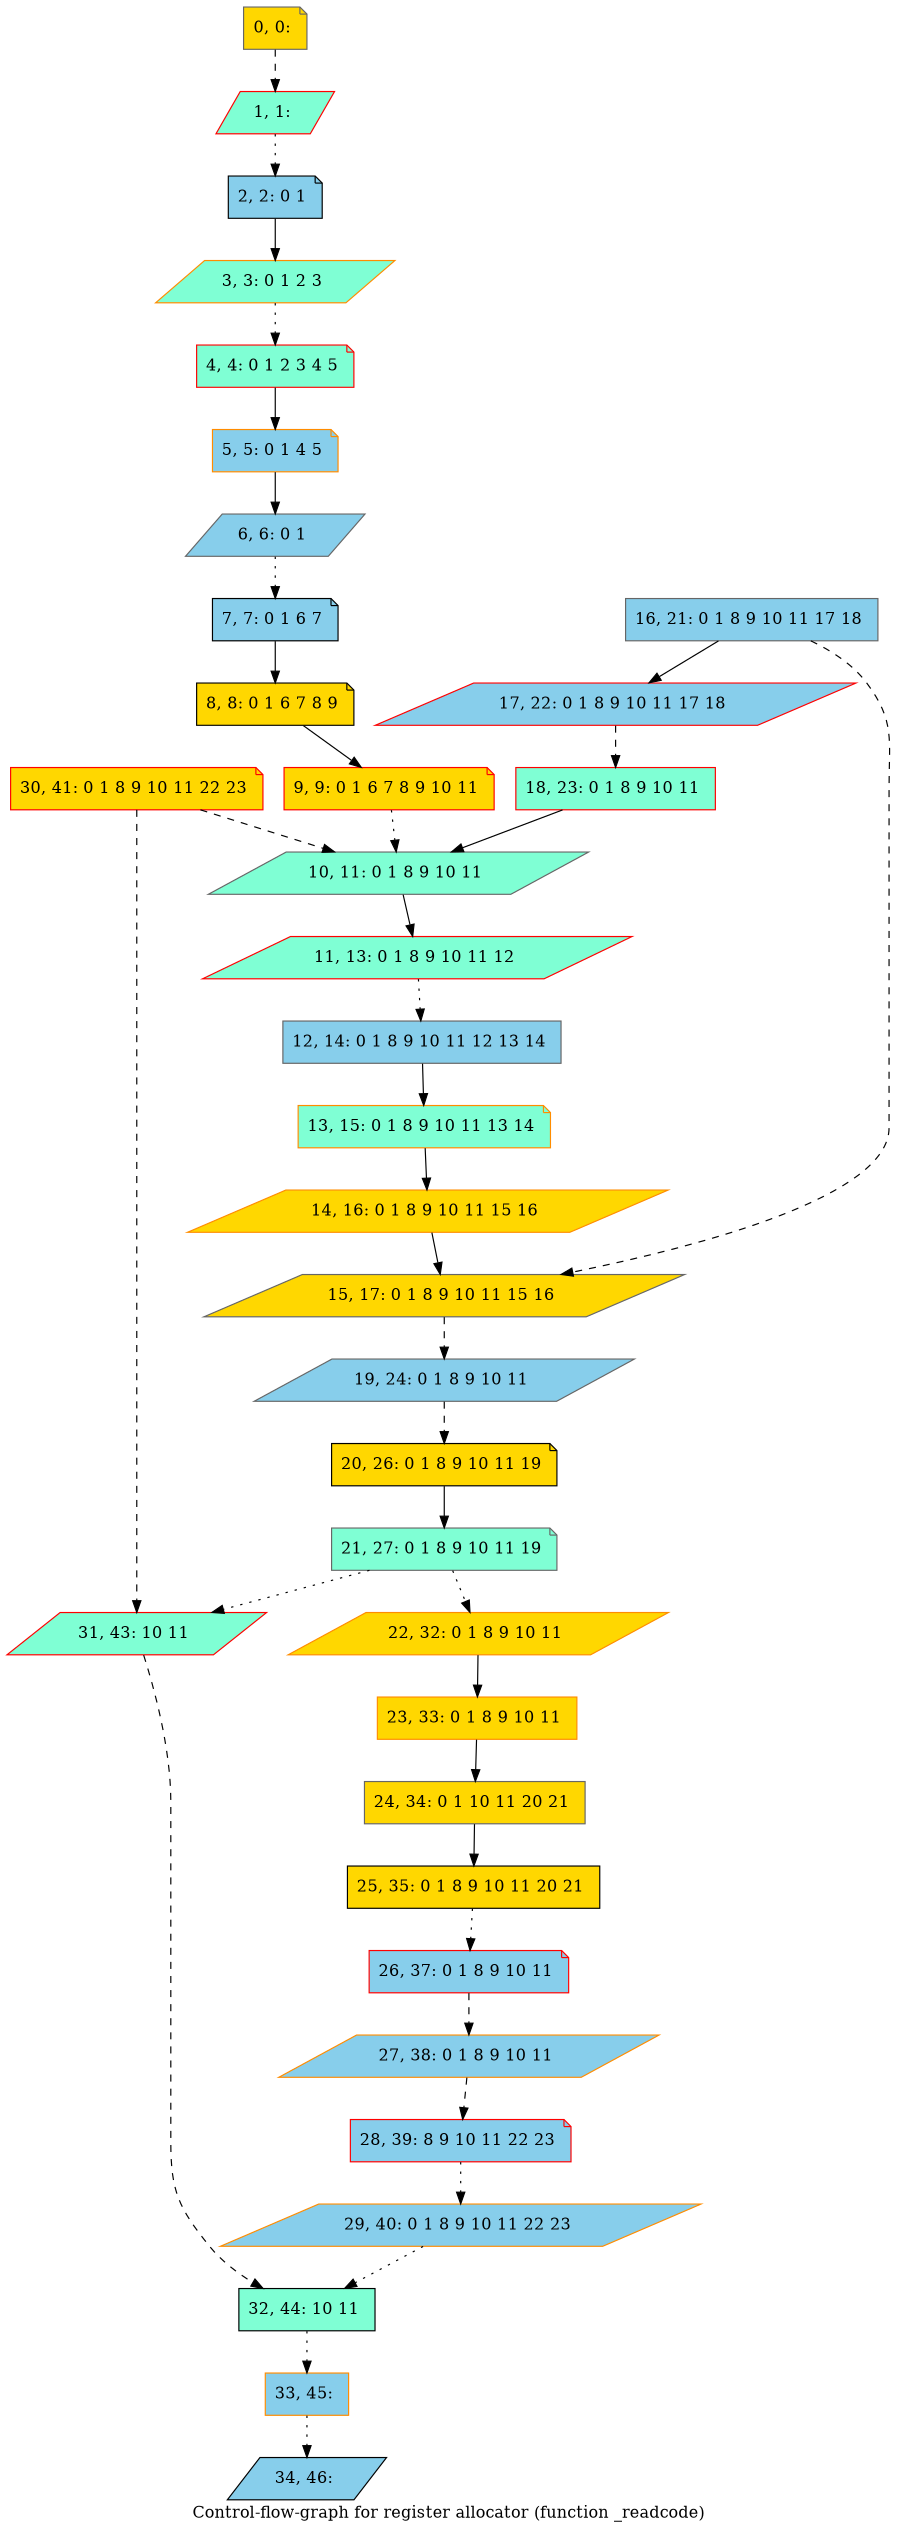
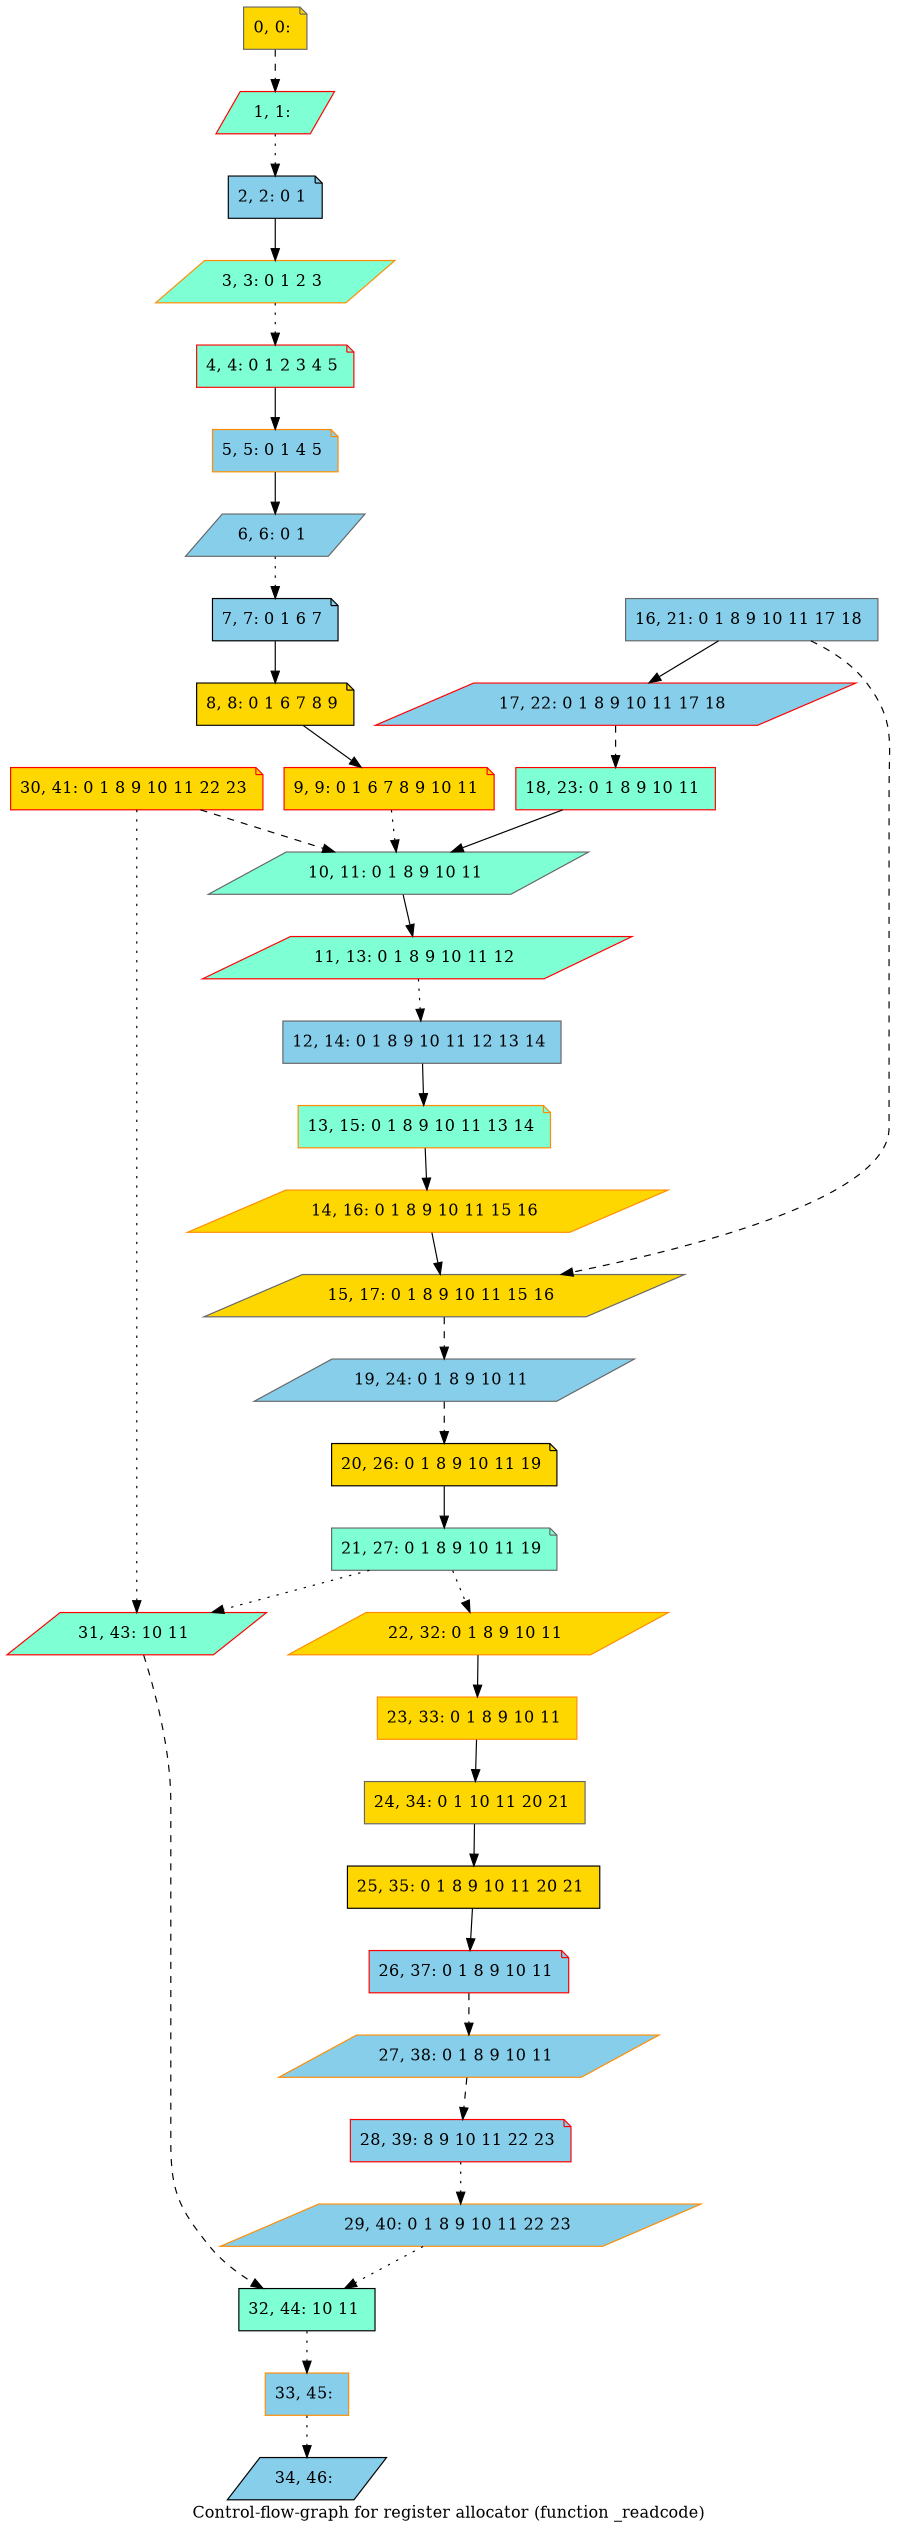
edge "30, 41: 0 1 8 9 10 11 22 23" -> "31, 43: 10 11": style dashed -> dotted
edge "25, 35: 0 1 8 9 10 11 20 21" -> "26, 37: 0 1 8 9 10 11": style dotted -> solid
